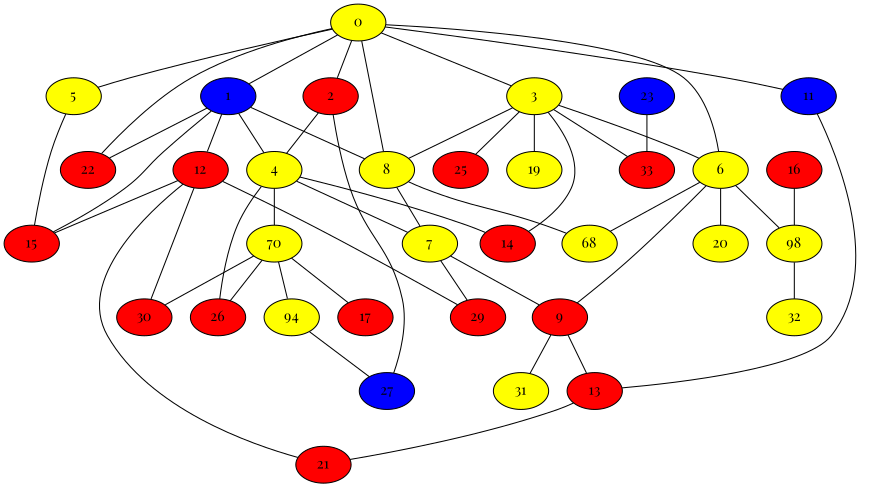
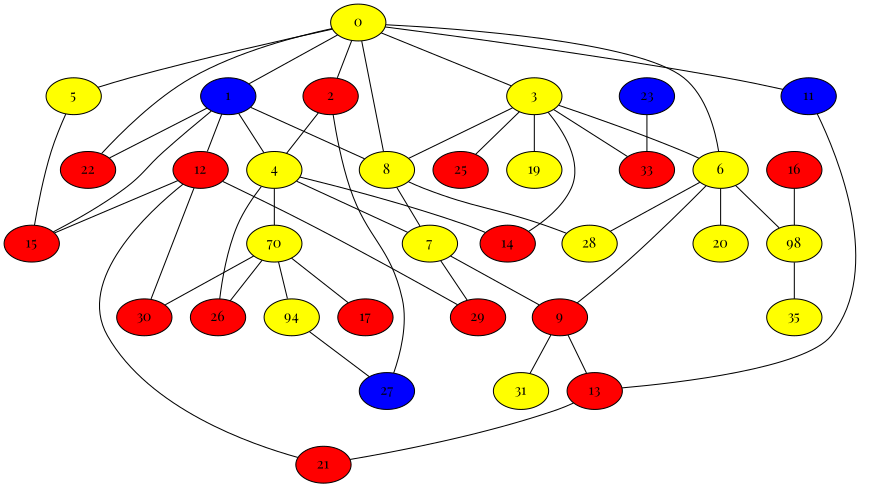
node "68": label "68" -> "28"
node "32": label "32" -> "35"
